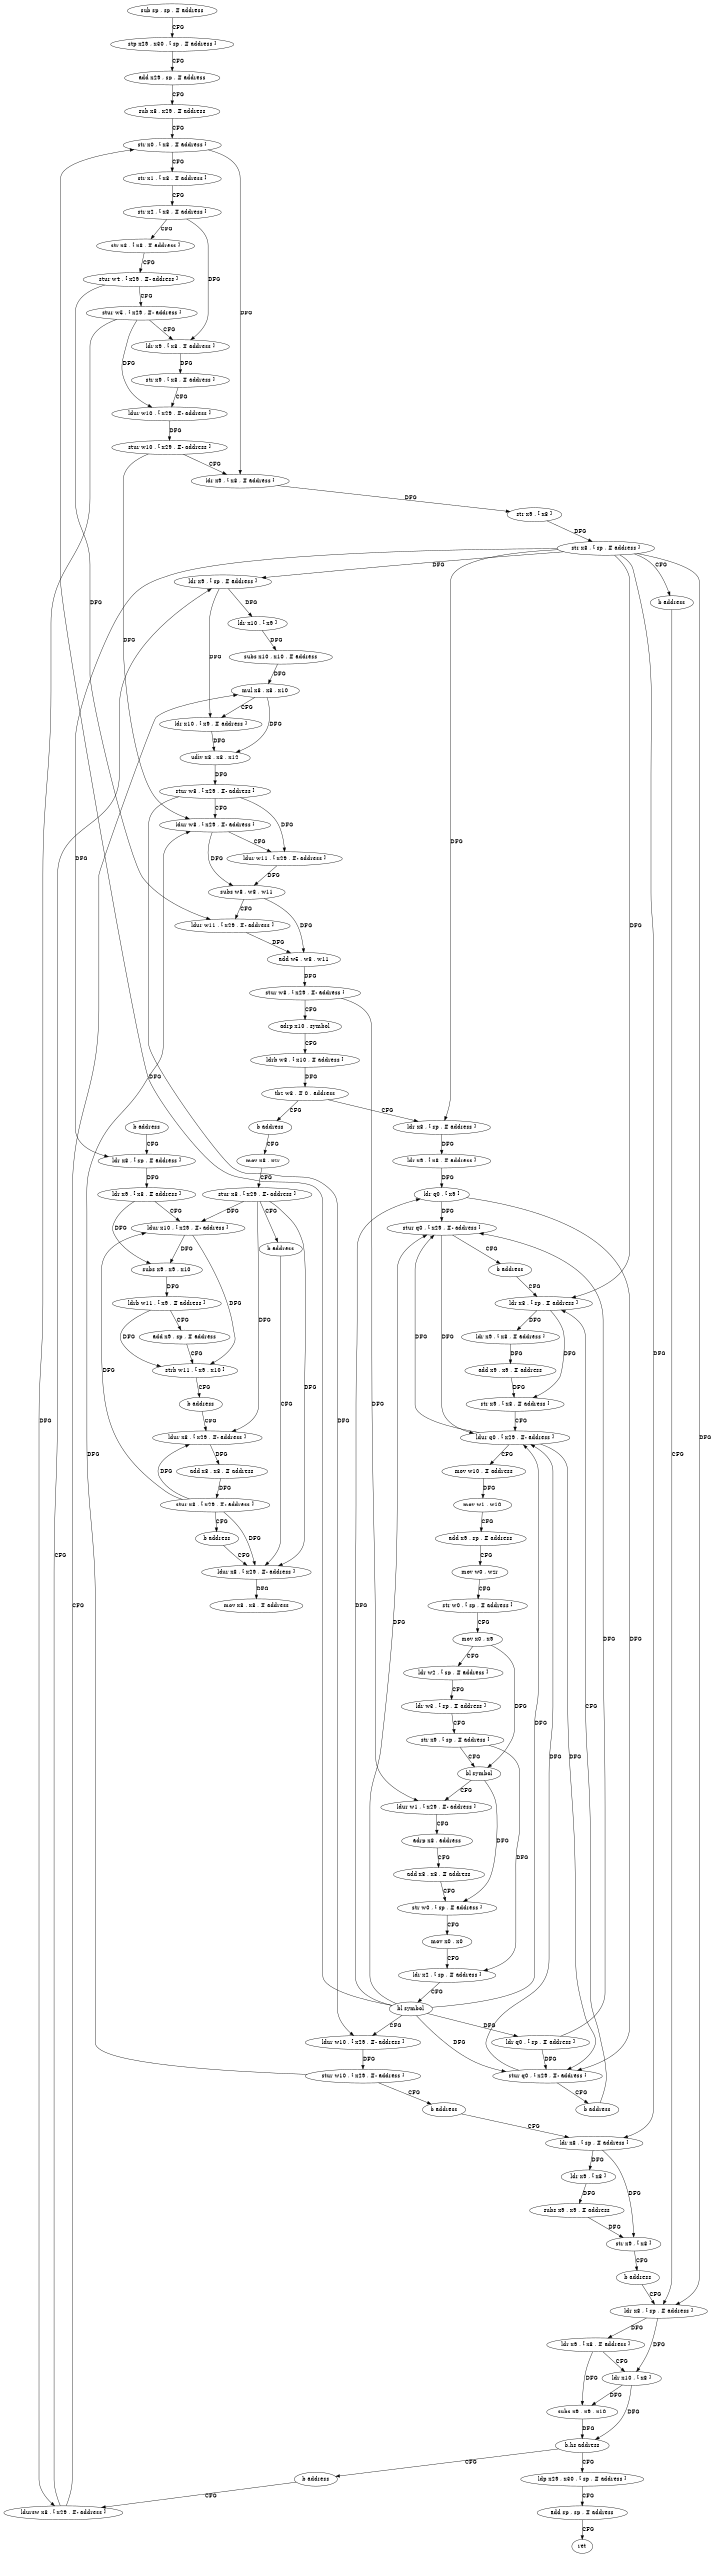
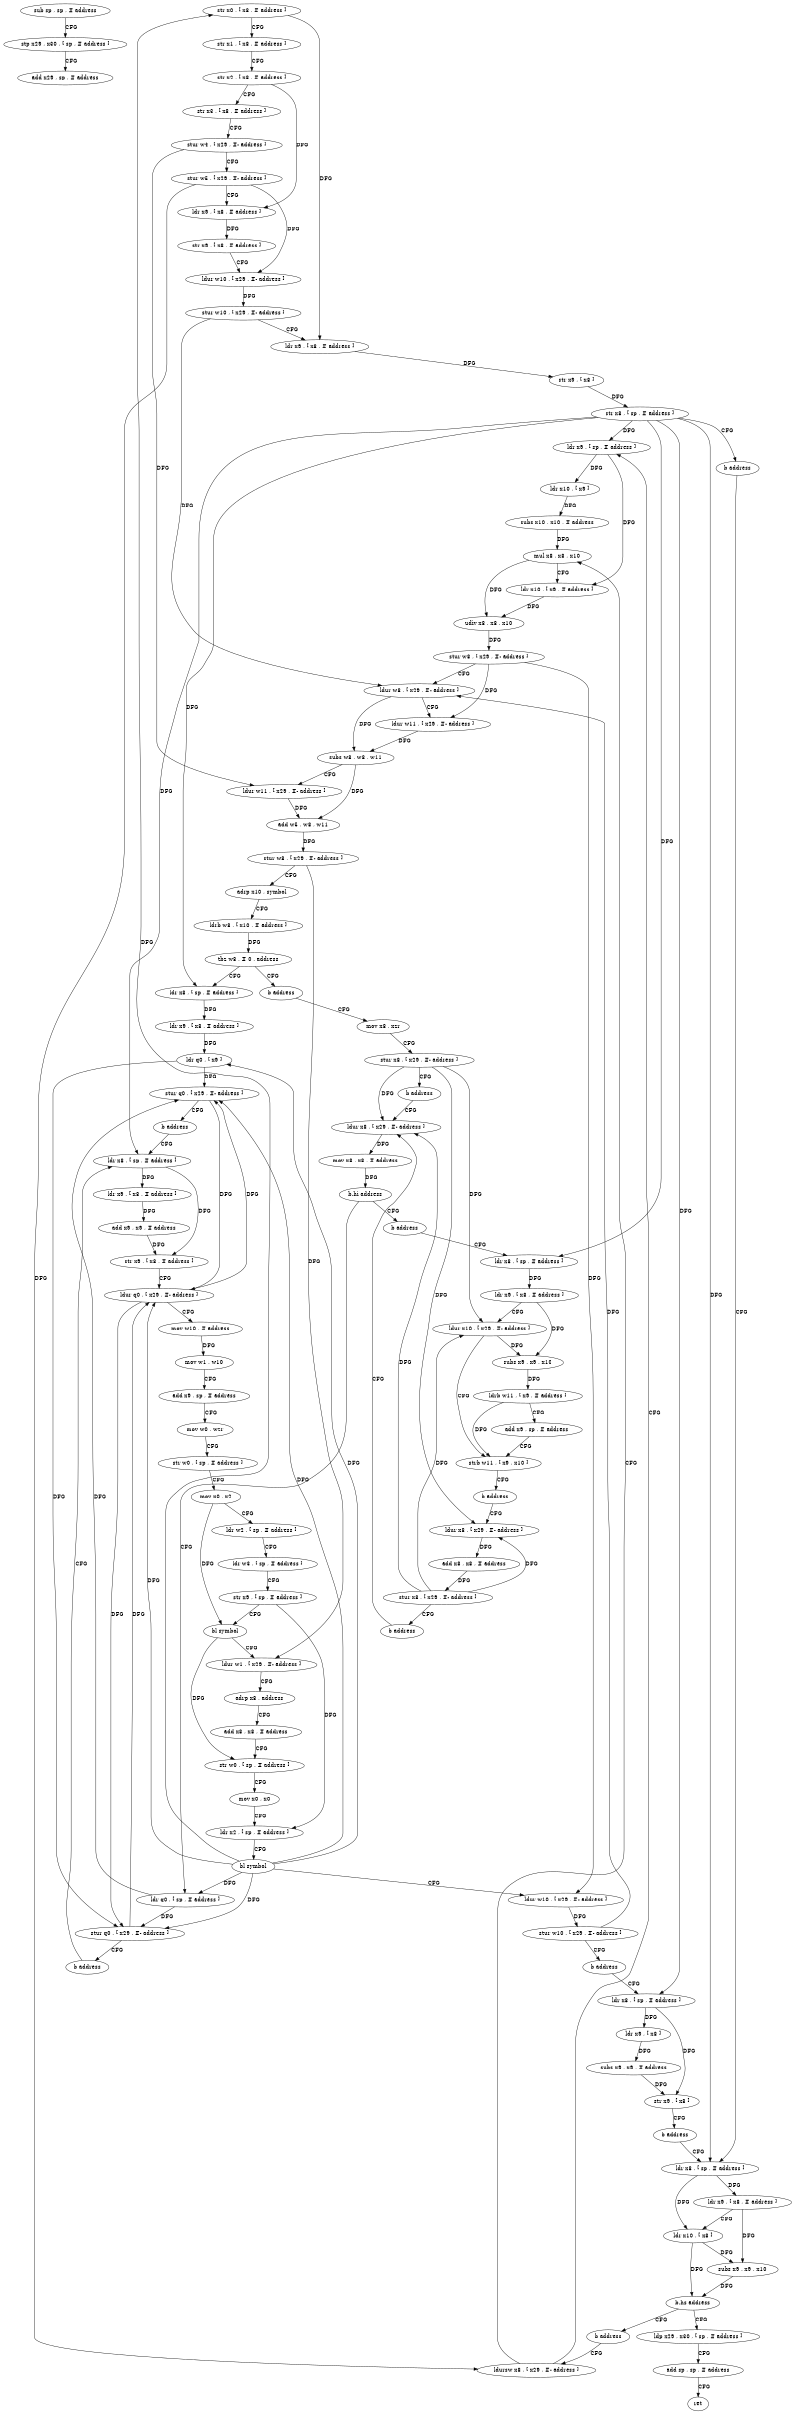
node "sub x8 , x29 , # address": removed
node "udiv x8 , x8 , x12": label "udiv x8 , x8 , x12" -> "udiv x8 , x8 , x10"
node "b.hi address": added
edge "ldur x10 , [ x29 , #- address ]" -> "strb w11 , [ x9 , x10 ]": label "DFG" -> "CFG"
node "mov x0 , x9": label "mov x0 , x9" -> "mov x0 , x2"
